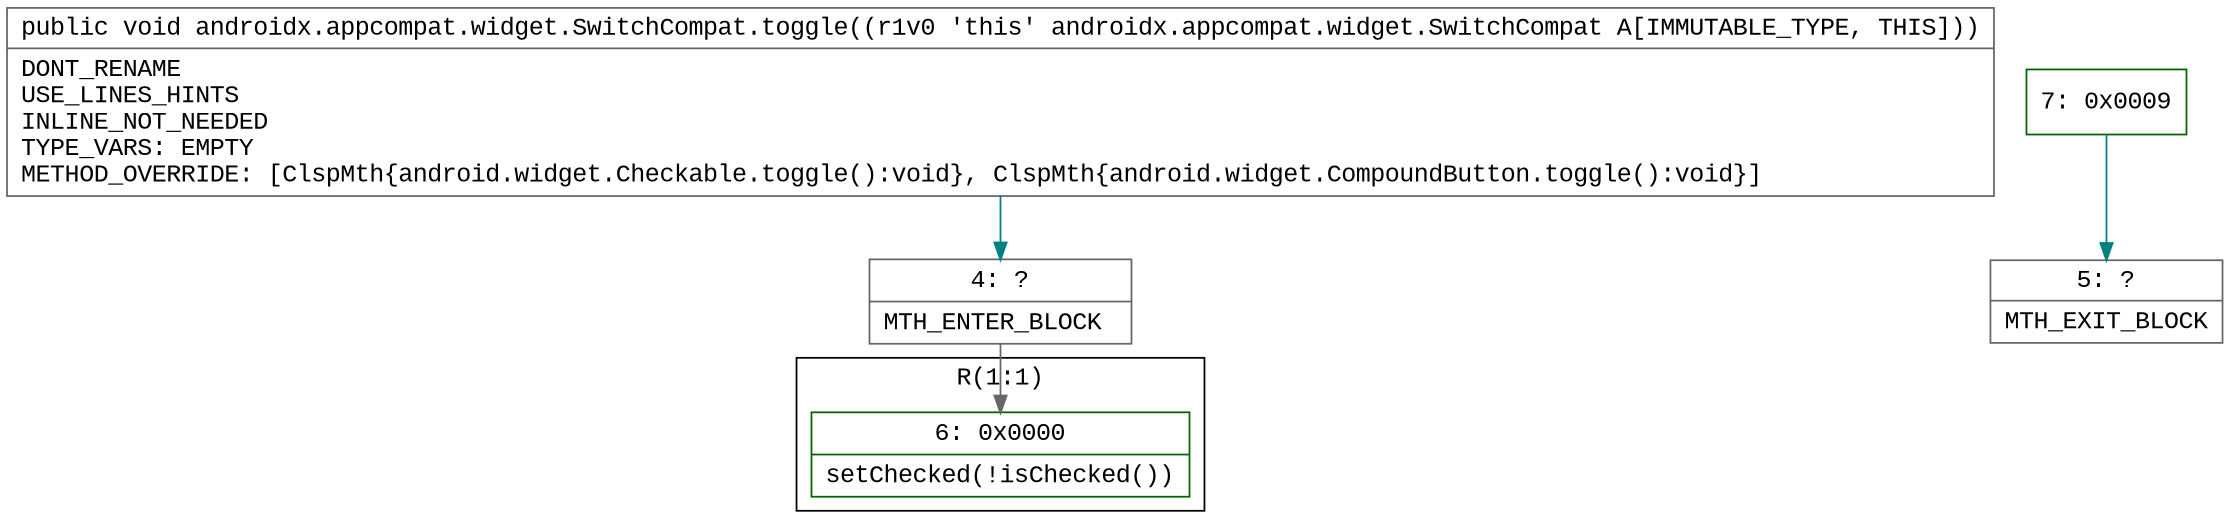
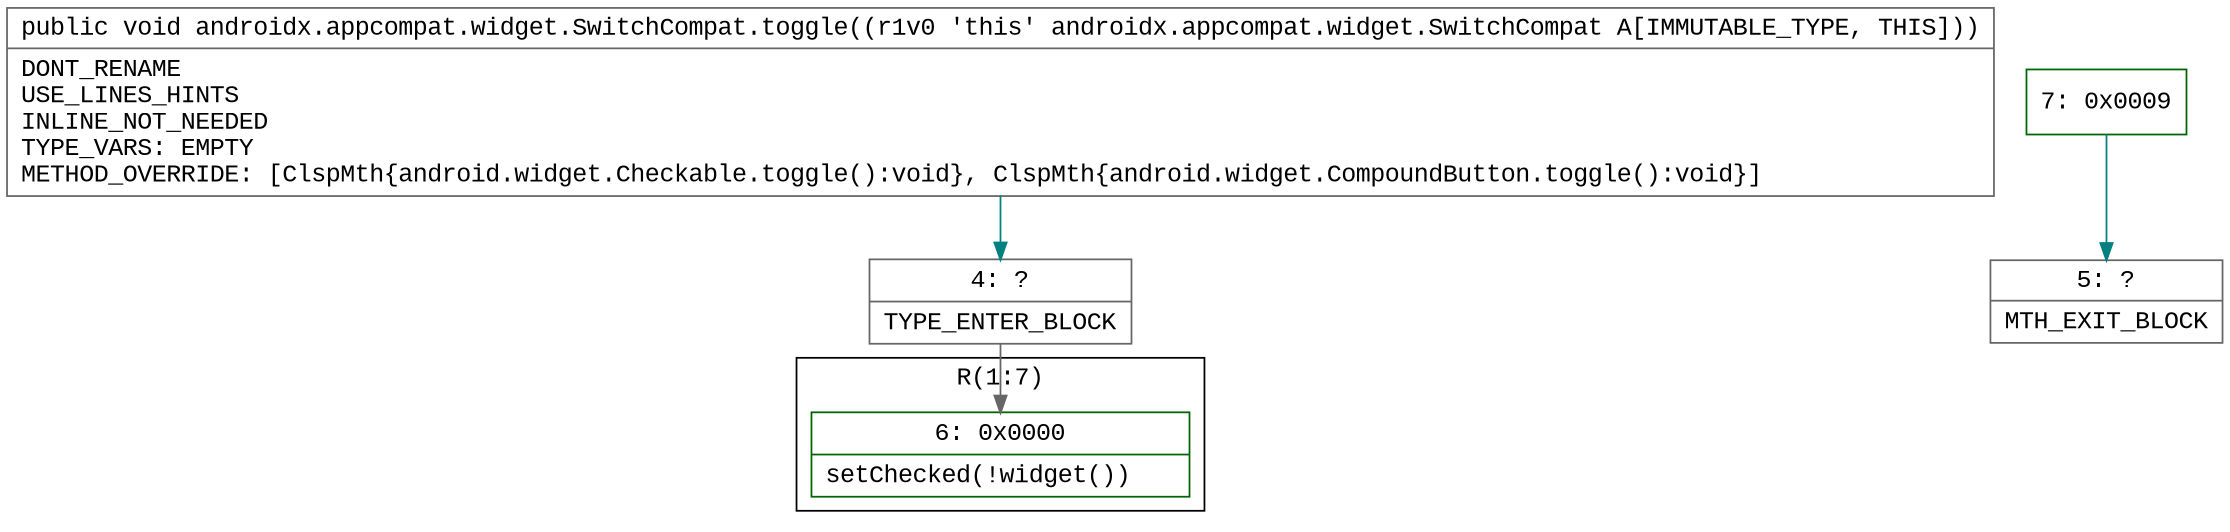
node "4: ?": text "MTH_ENTER_BLOCK" -> "TYPE_ENTER_BLOCK"
cluster "R(1:1)": label "R(1:1)" -> "R(1:7)"
node "6: 0x0000": text "setChecked(!isChecked())" -> "setChecked(!widget())"
